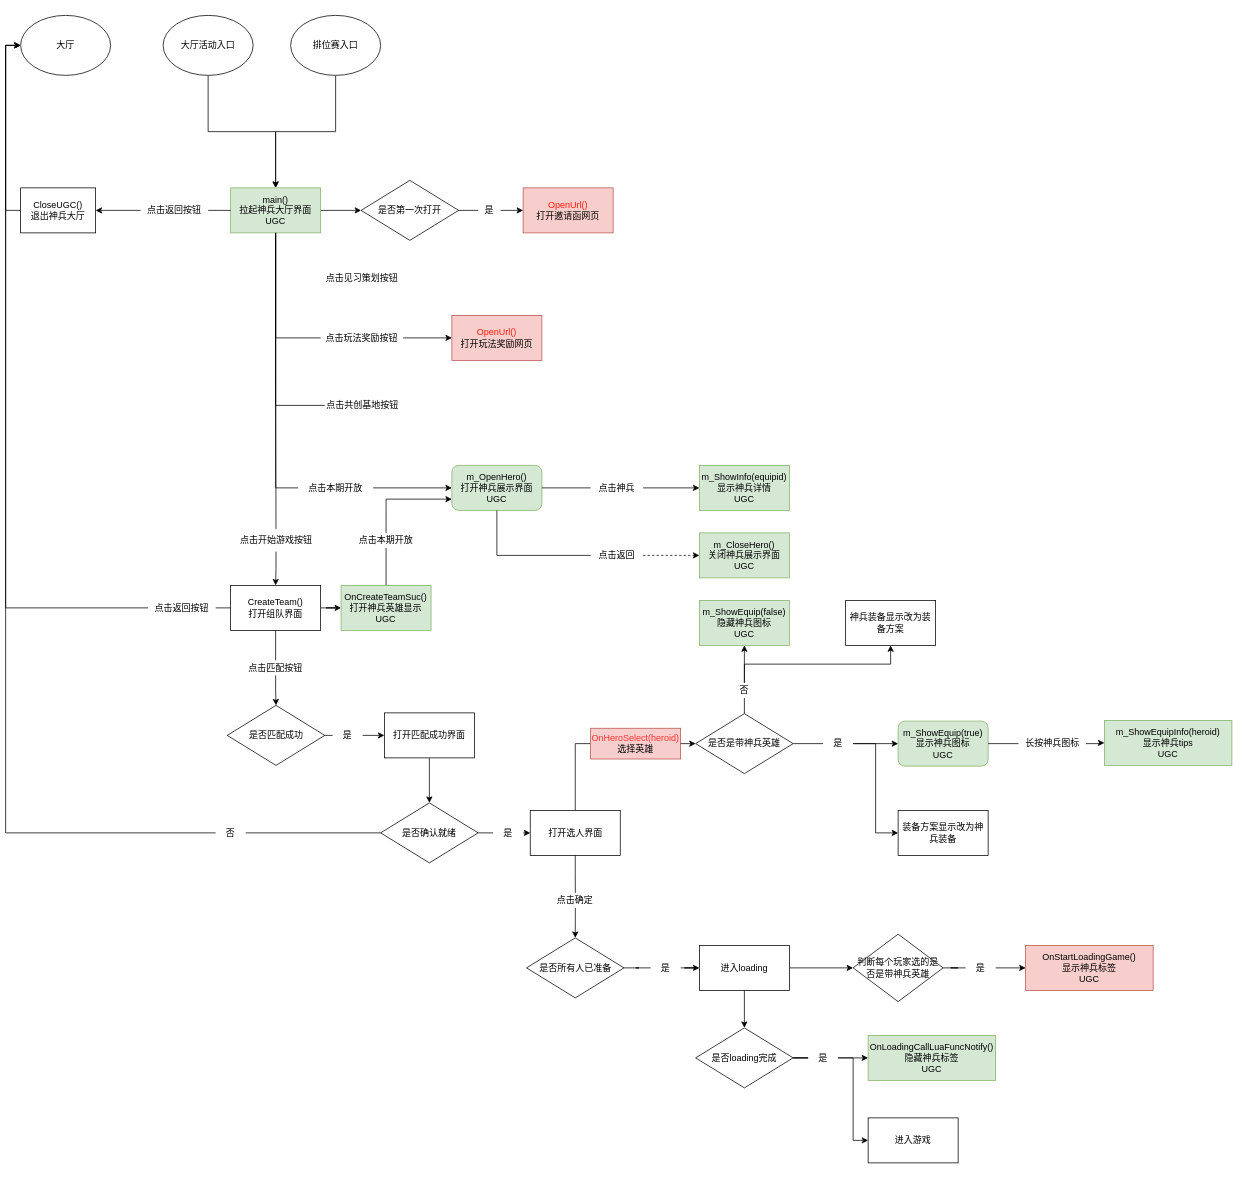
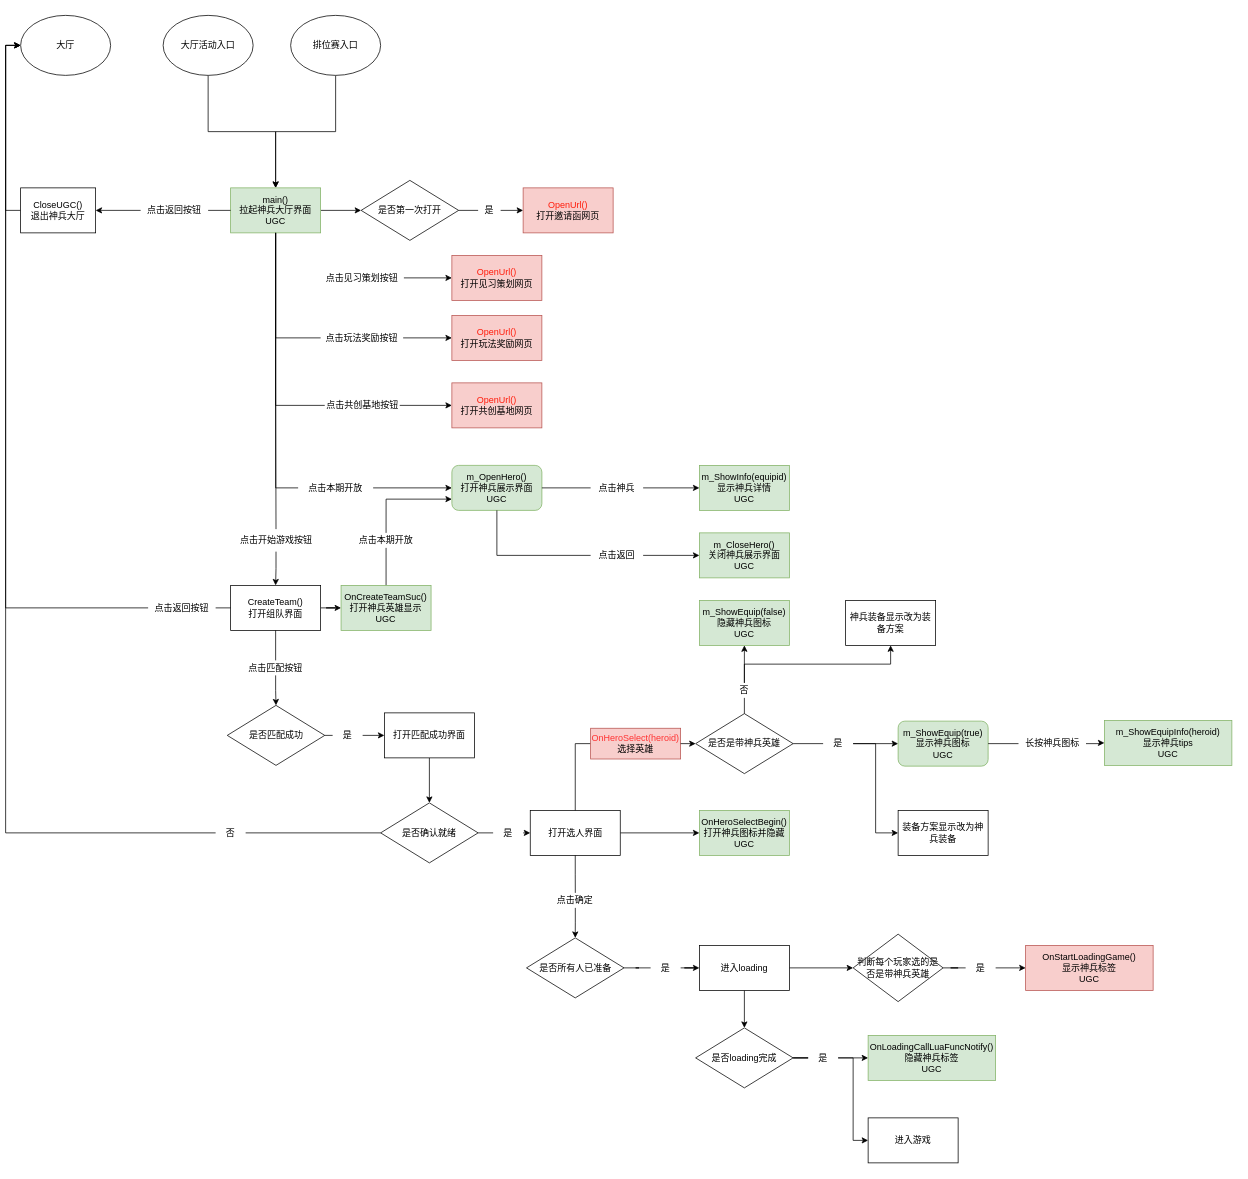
edge "点击见习策划按钮" -> "OpenUrl() 打开见习策划网页": added
node "OpenUrl() 打开见习策划网页": added
edge "点击共创基地按钮" -> "OpenUrl() 打开共创基地网页": added
node "OpenUrl() 打开共创基地网页": added
edge "点击返回" -> "m_CloseHero() 关闭神兵展示界面 UGC": style dashed -> solid
edge "打开选人界面" -> "OnHeroSelectBegin() 打开神兵图标并隐藏 UGC": added
node "OnHeroSelectBegin() 打开神兵图标并隐藏 UGC": added
